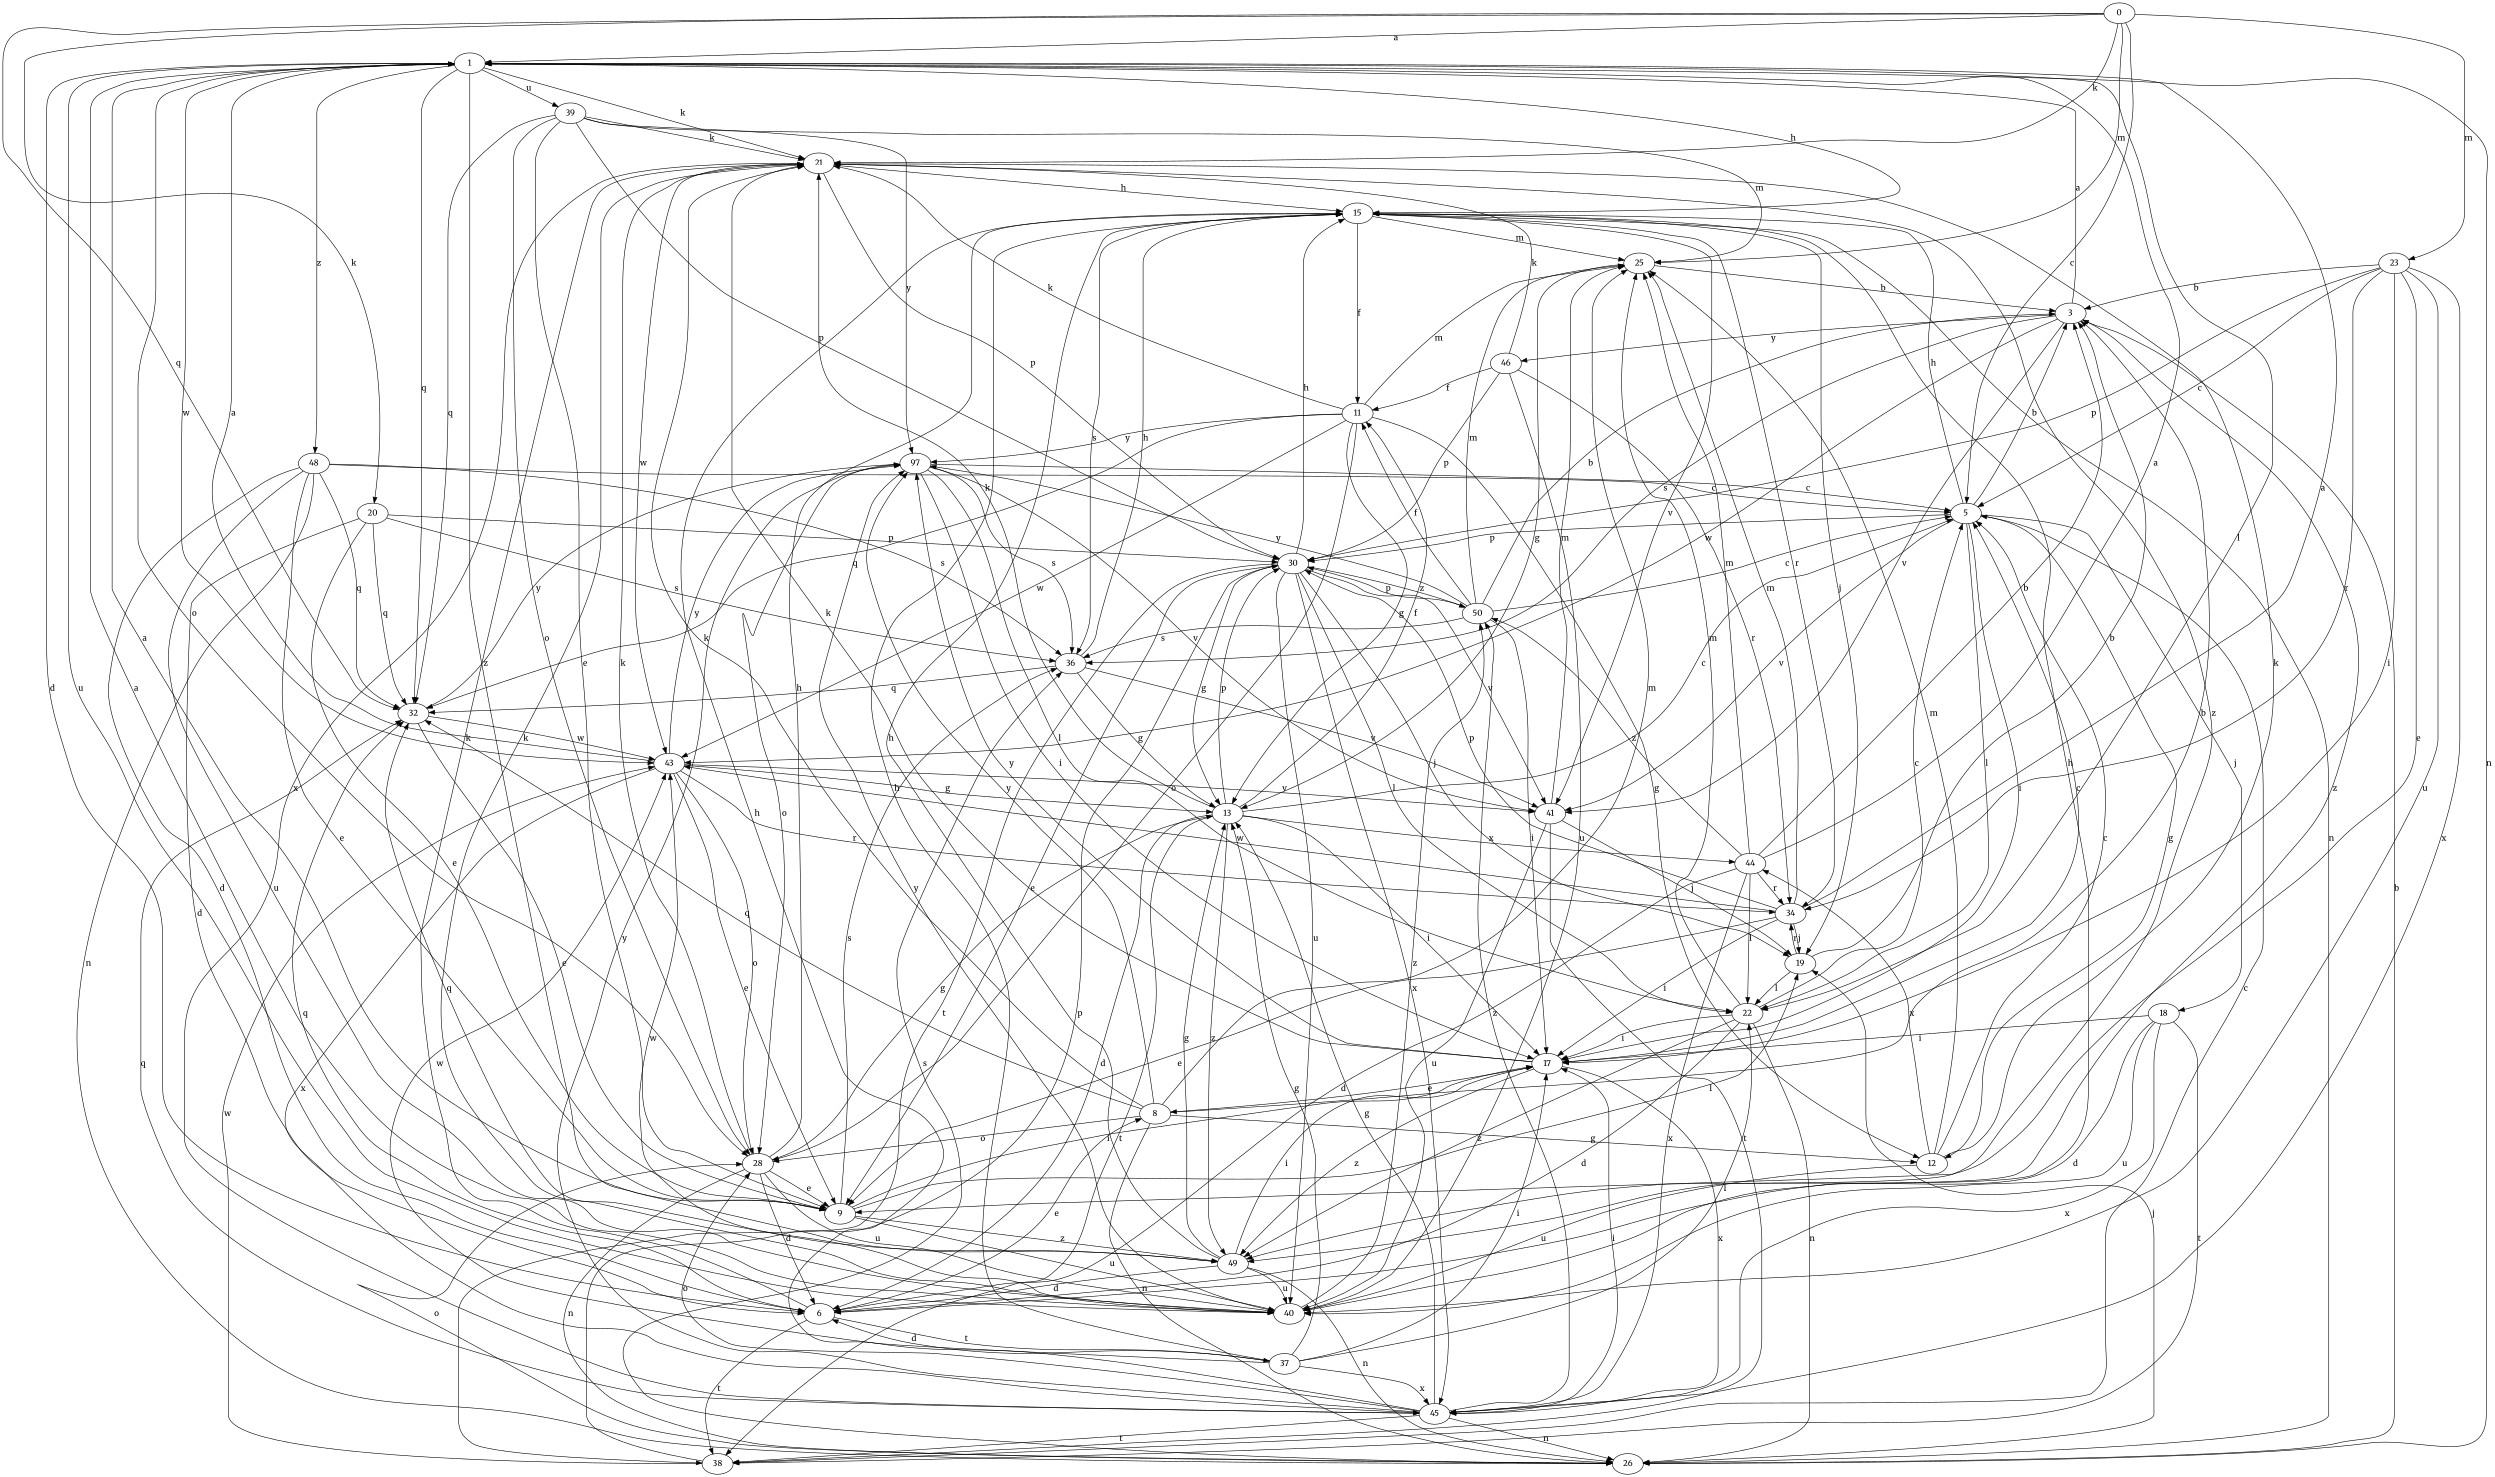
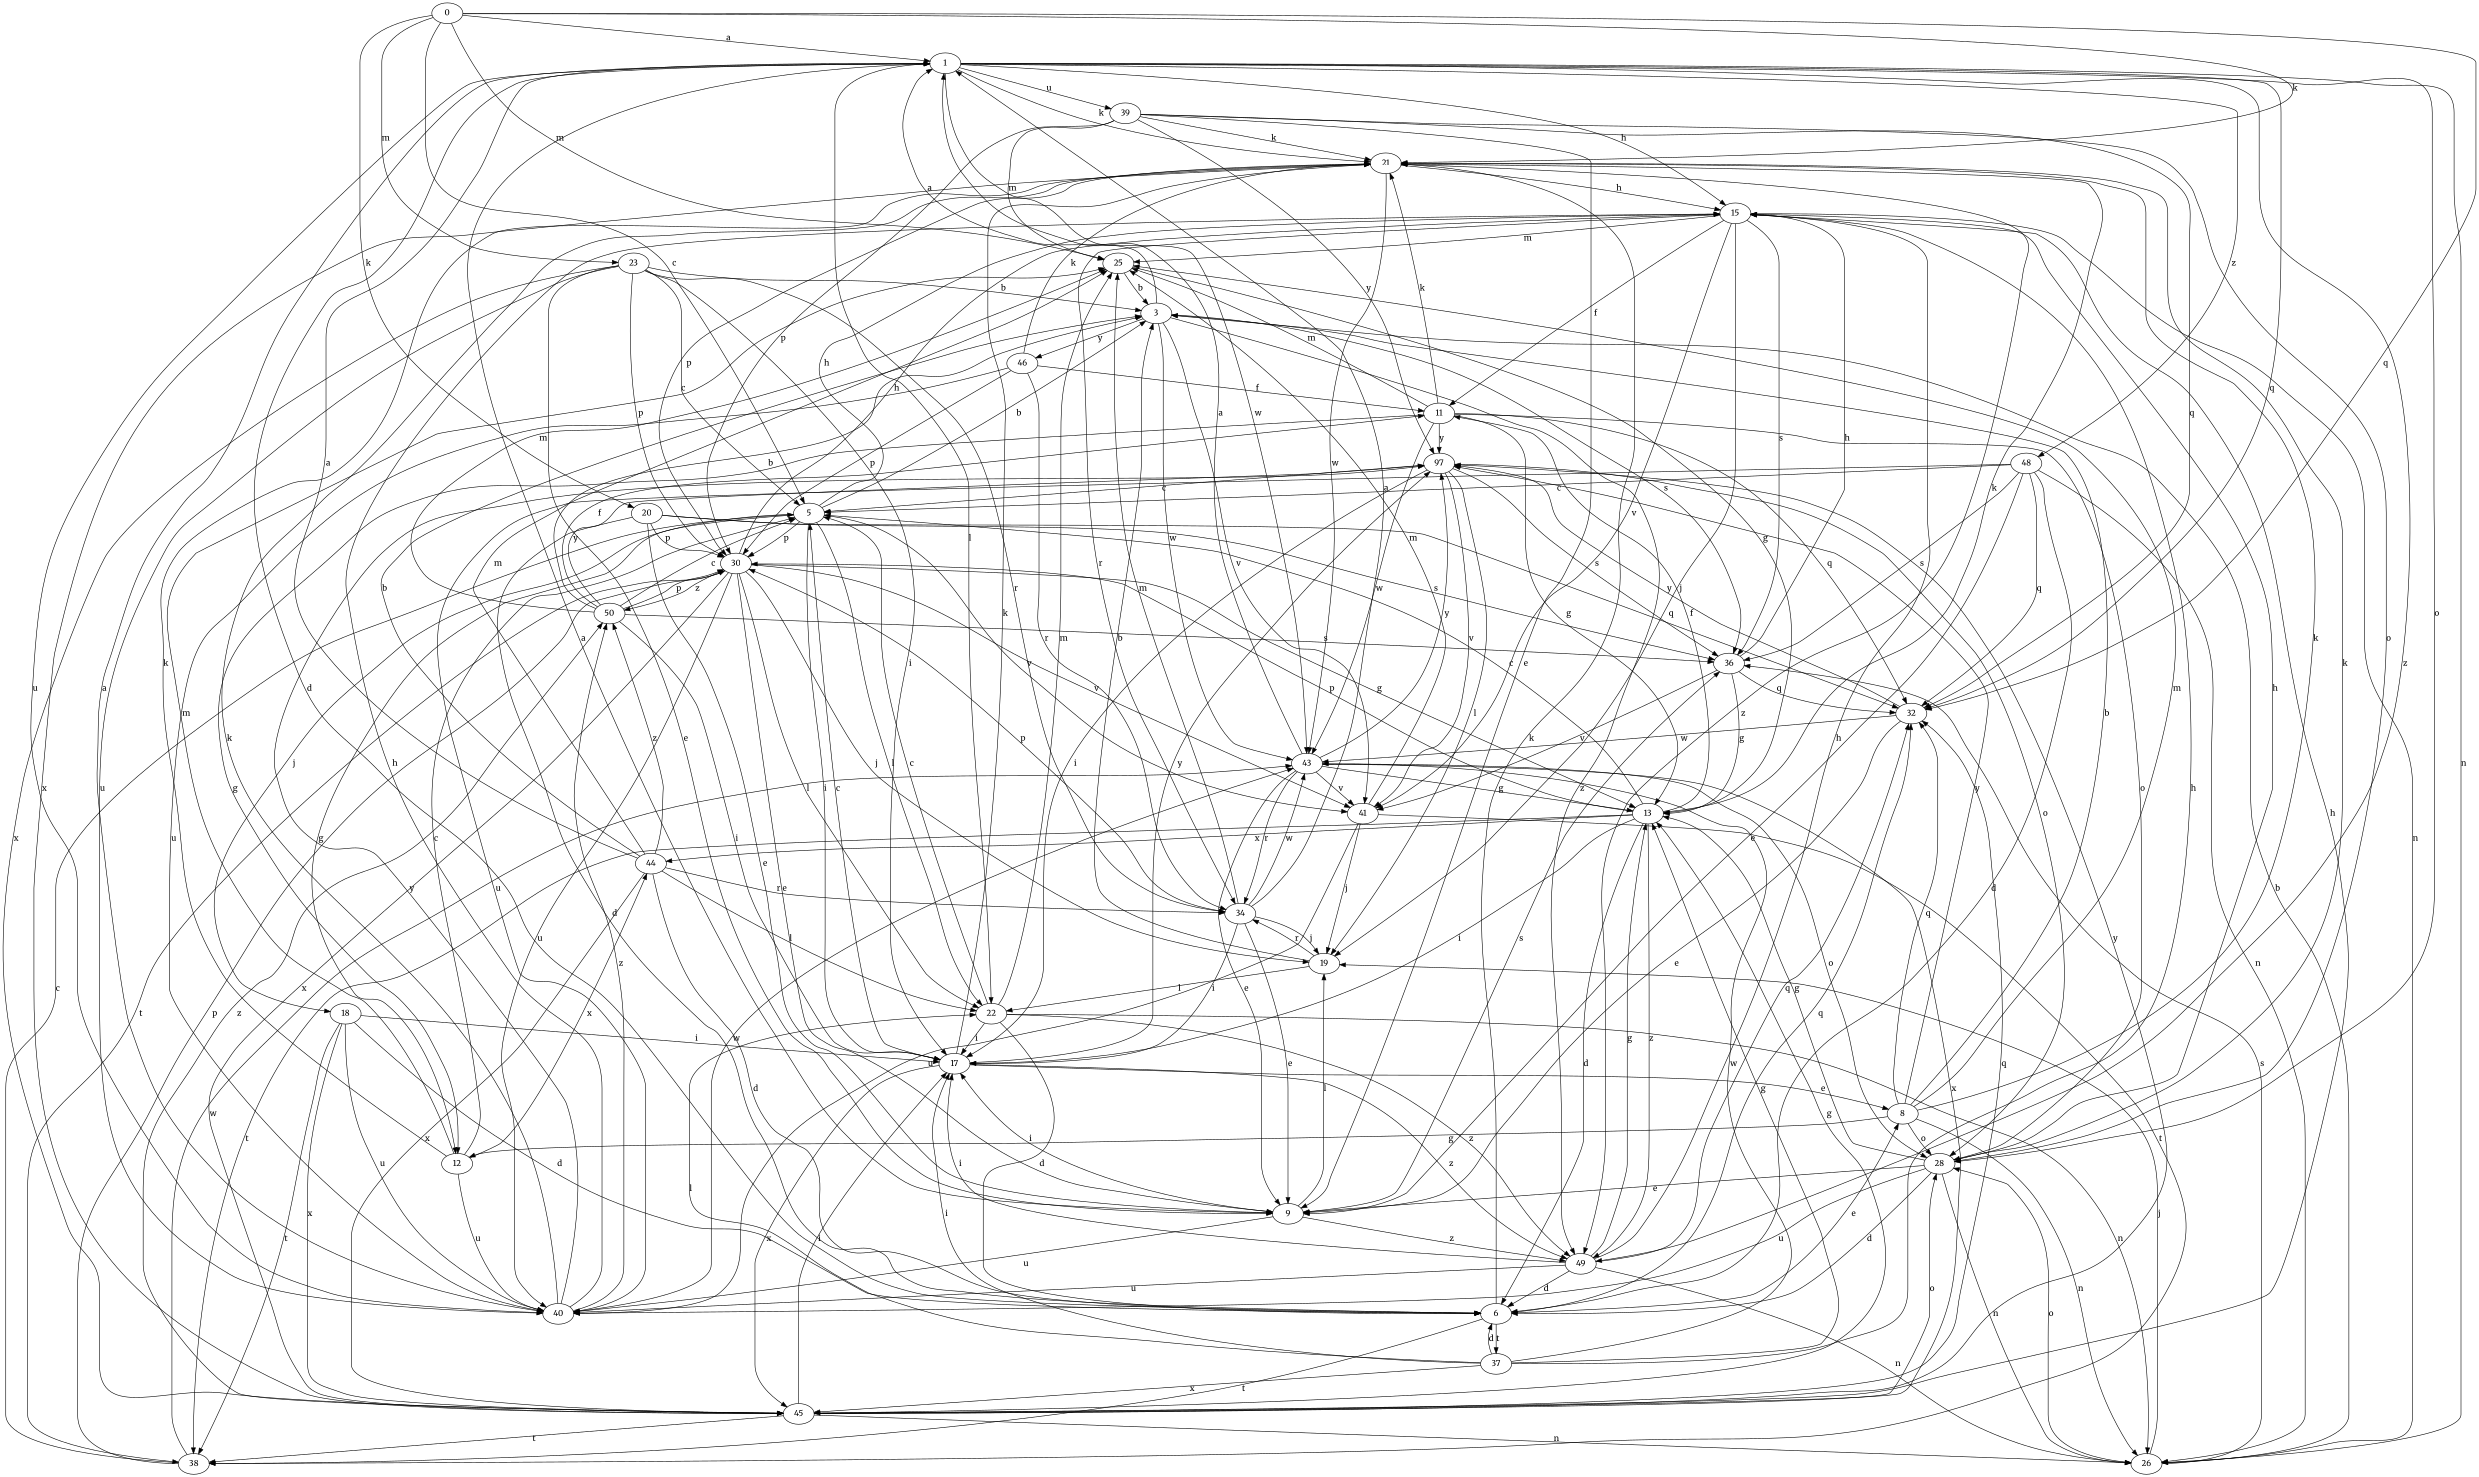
edge "97" -> "22": now "97" -> "19"
